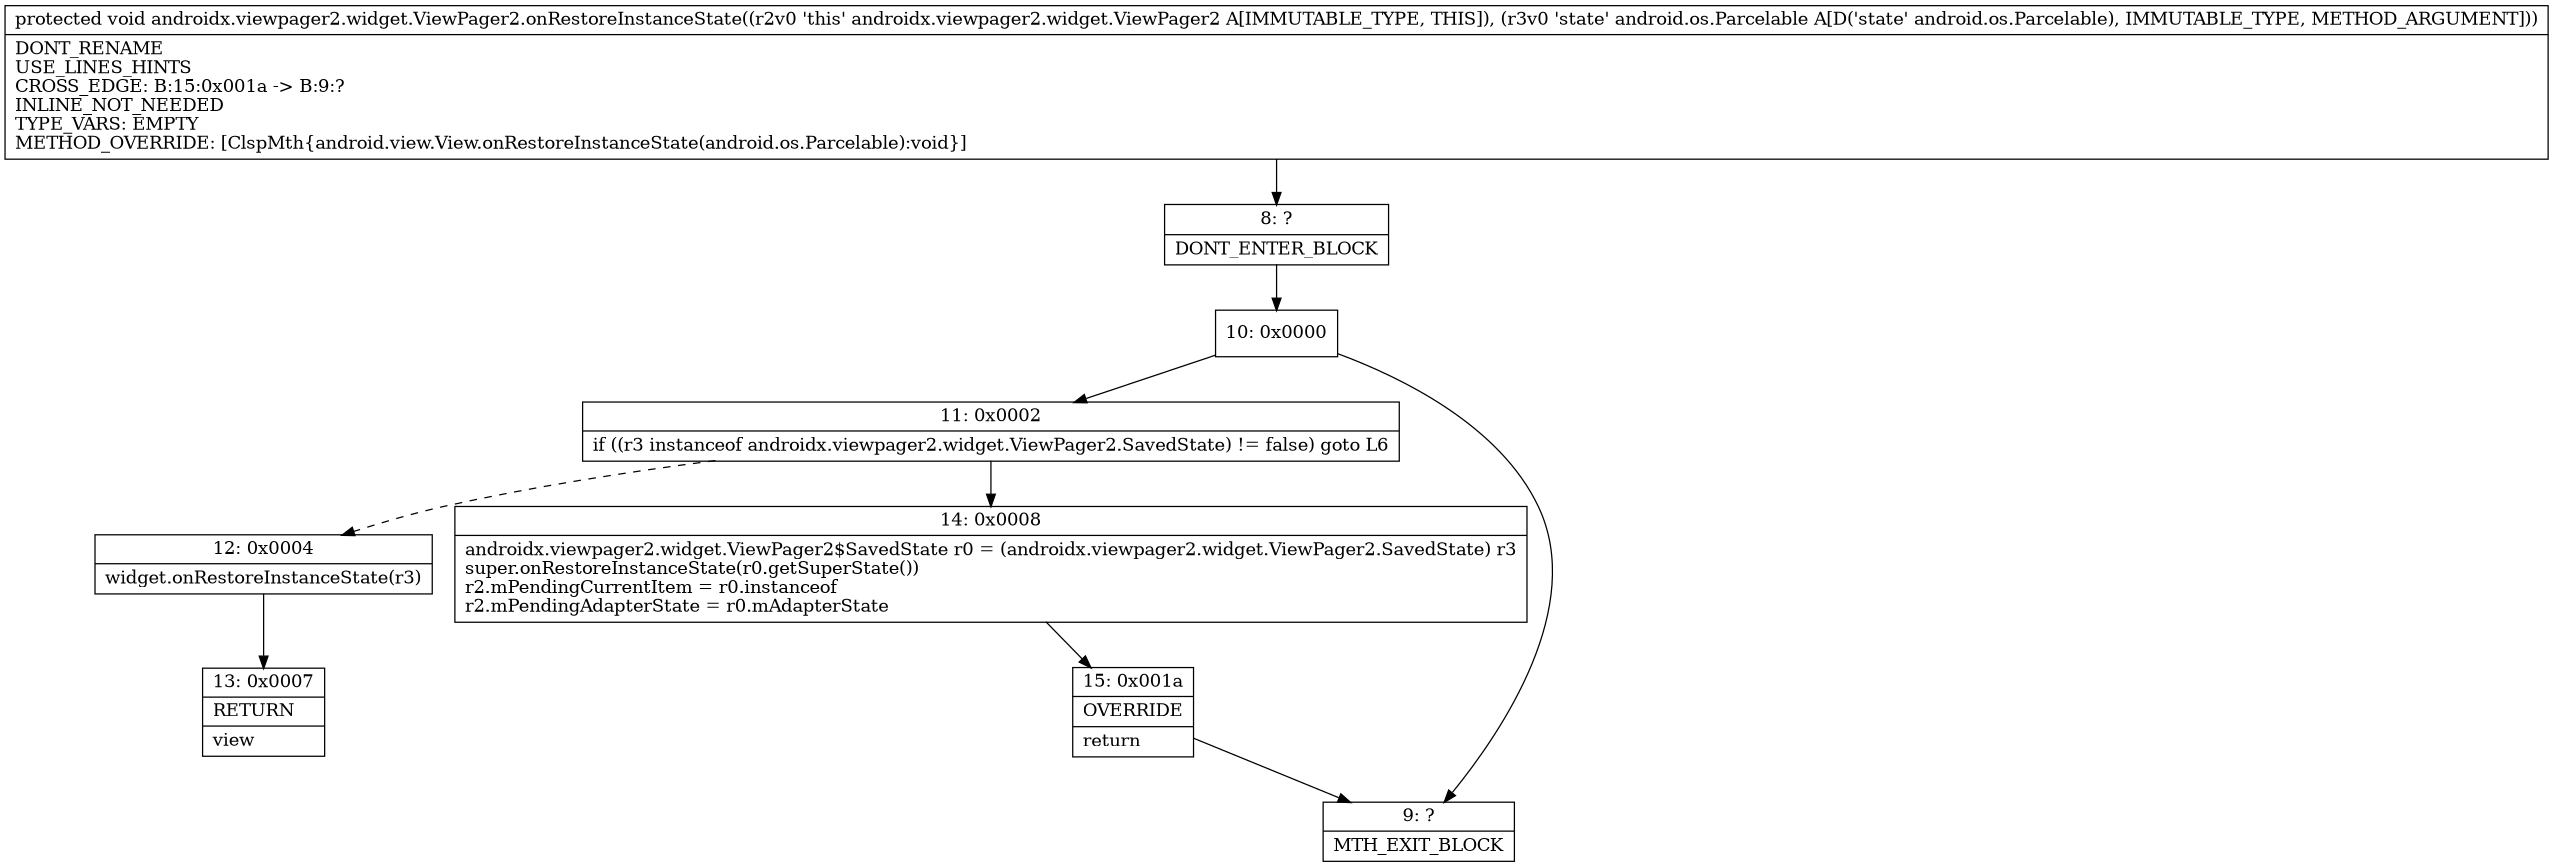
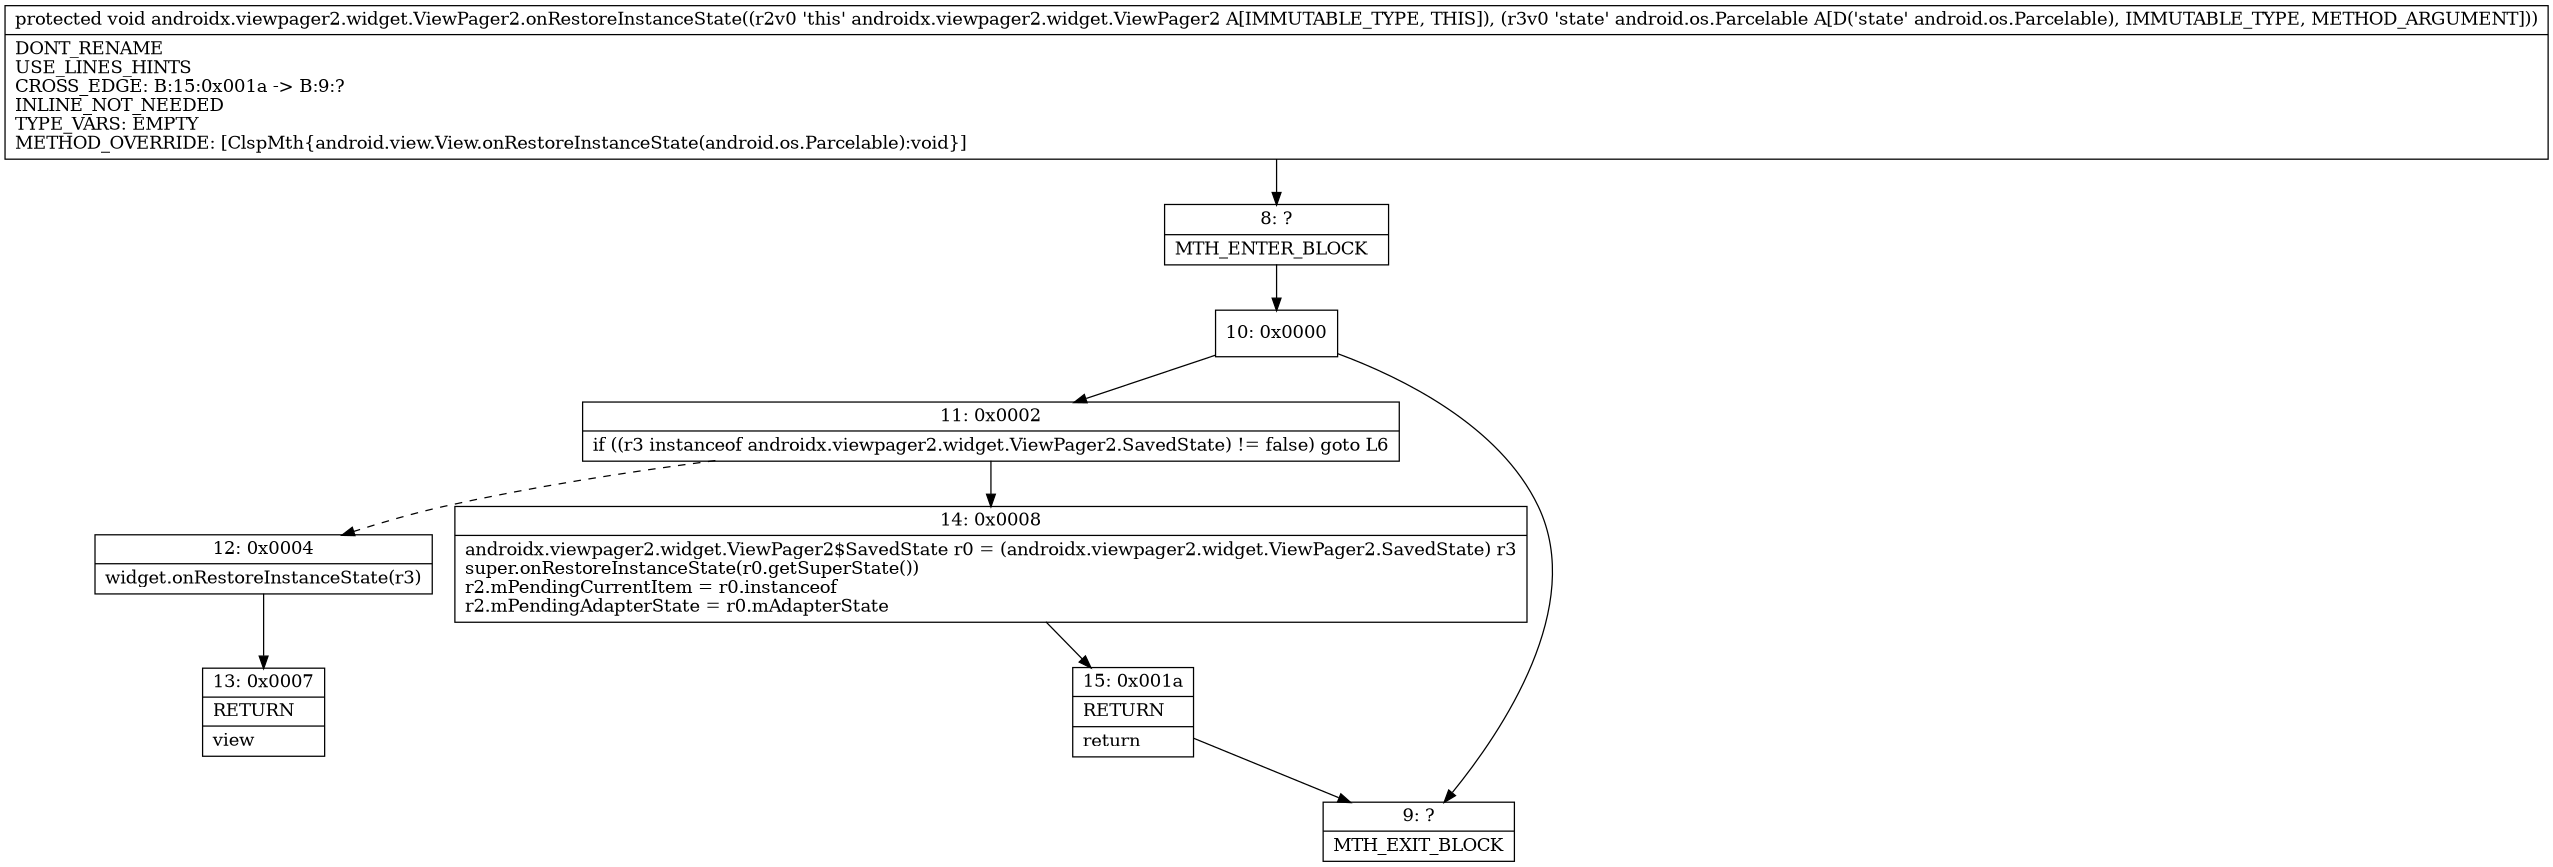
node "8: ?": text "DONT_ENTER_BLOCK" -> "MTH_ENTER_BLOCK"
node "15: 0x001a": text "OVERRIDE" -> "RETURN"
